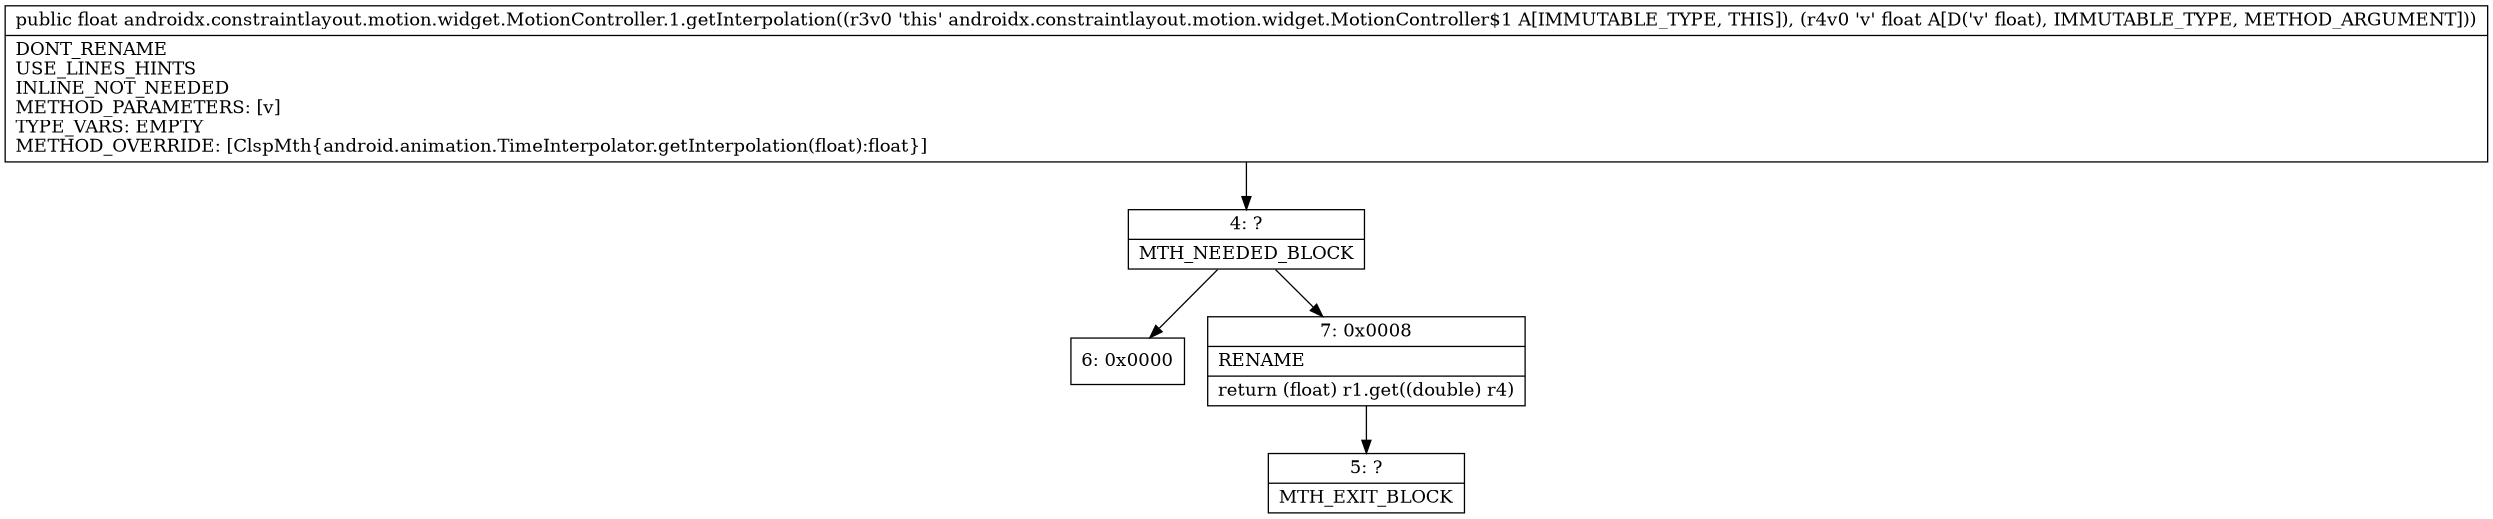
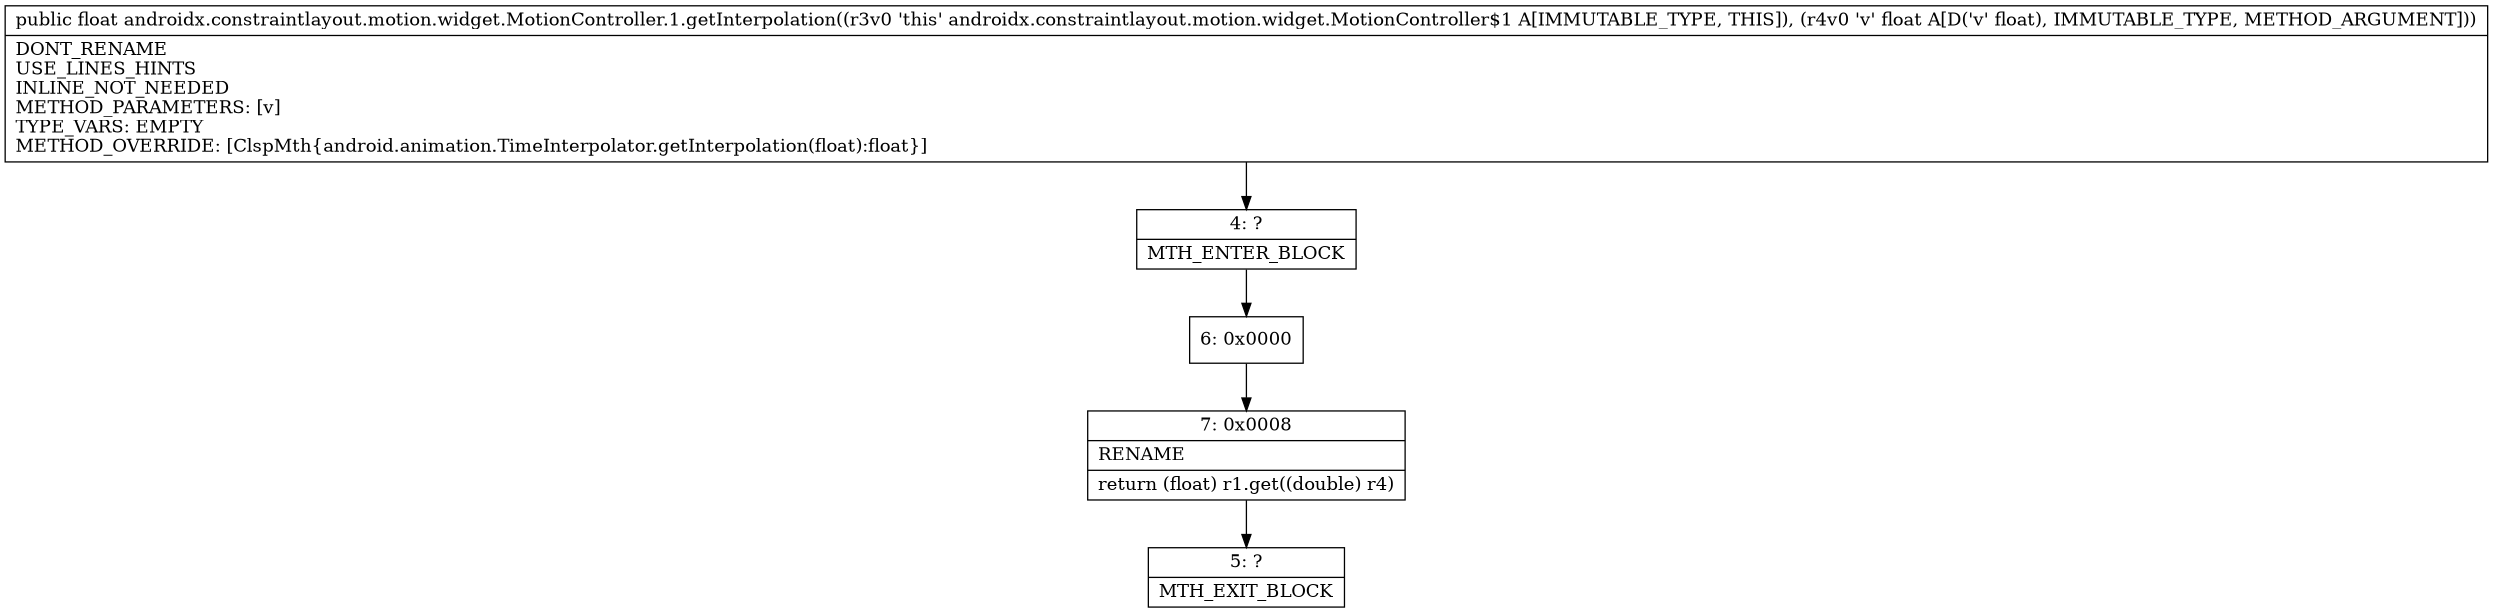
node "4: ?": text "MTH_NEEDED_BLOCK" -> "MTH_ENTER_BLOCK"
edge "4: ?" -> "7: 0x0008": now "6: 0x0000" -> "7: 0x0008"
